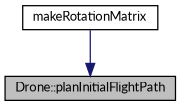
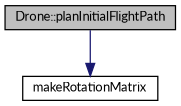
edge "makeRotationMatrix" -> "Drone::planInitialFlightPath": reversed
